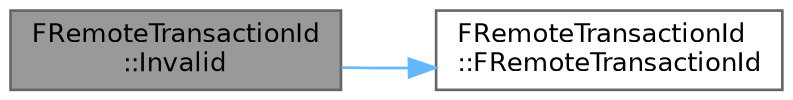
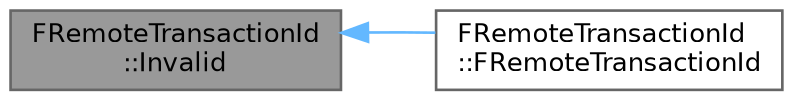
edge "FRemoteTransactionId ::Invalid" -> "FRemoteTransactionId ::FRemoteTransactionId": reversed
